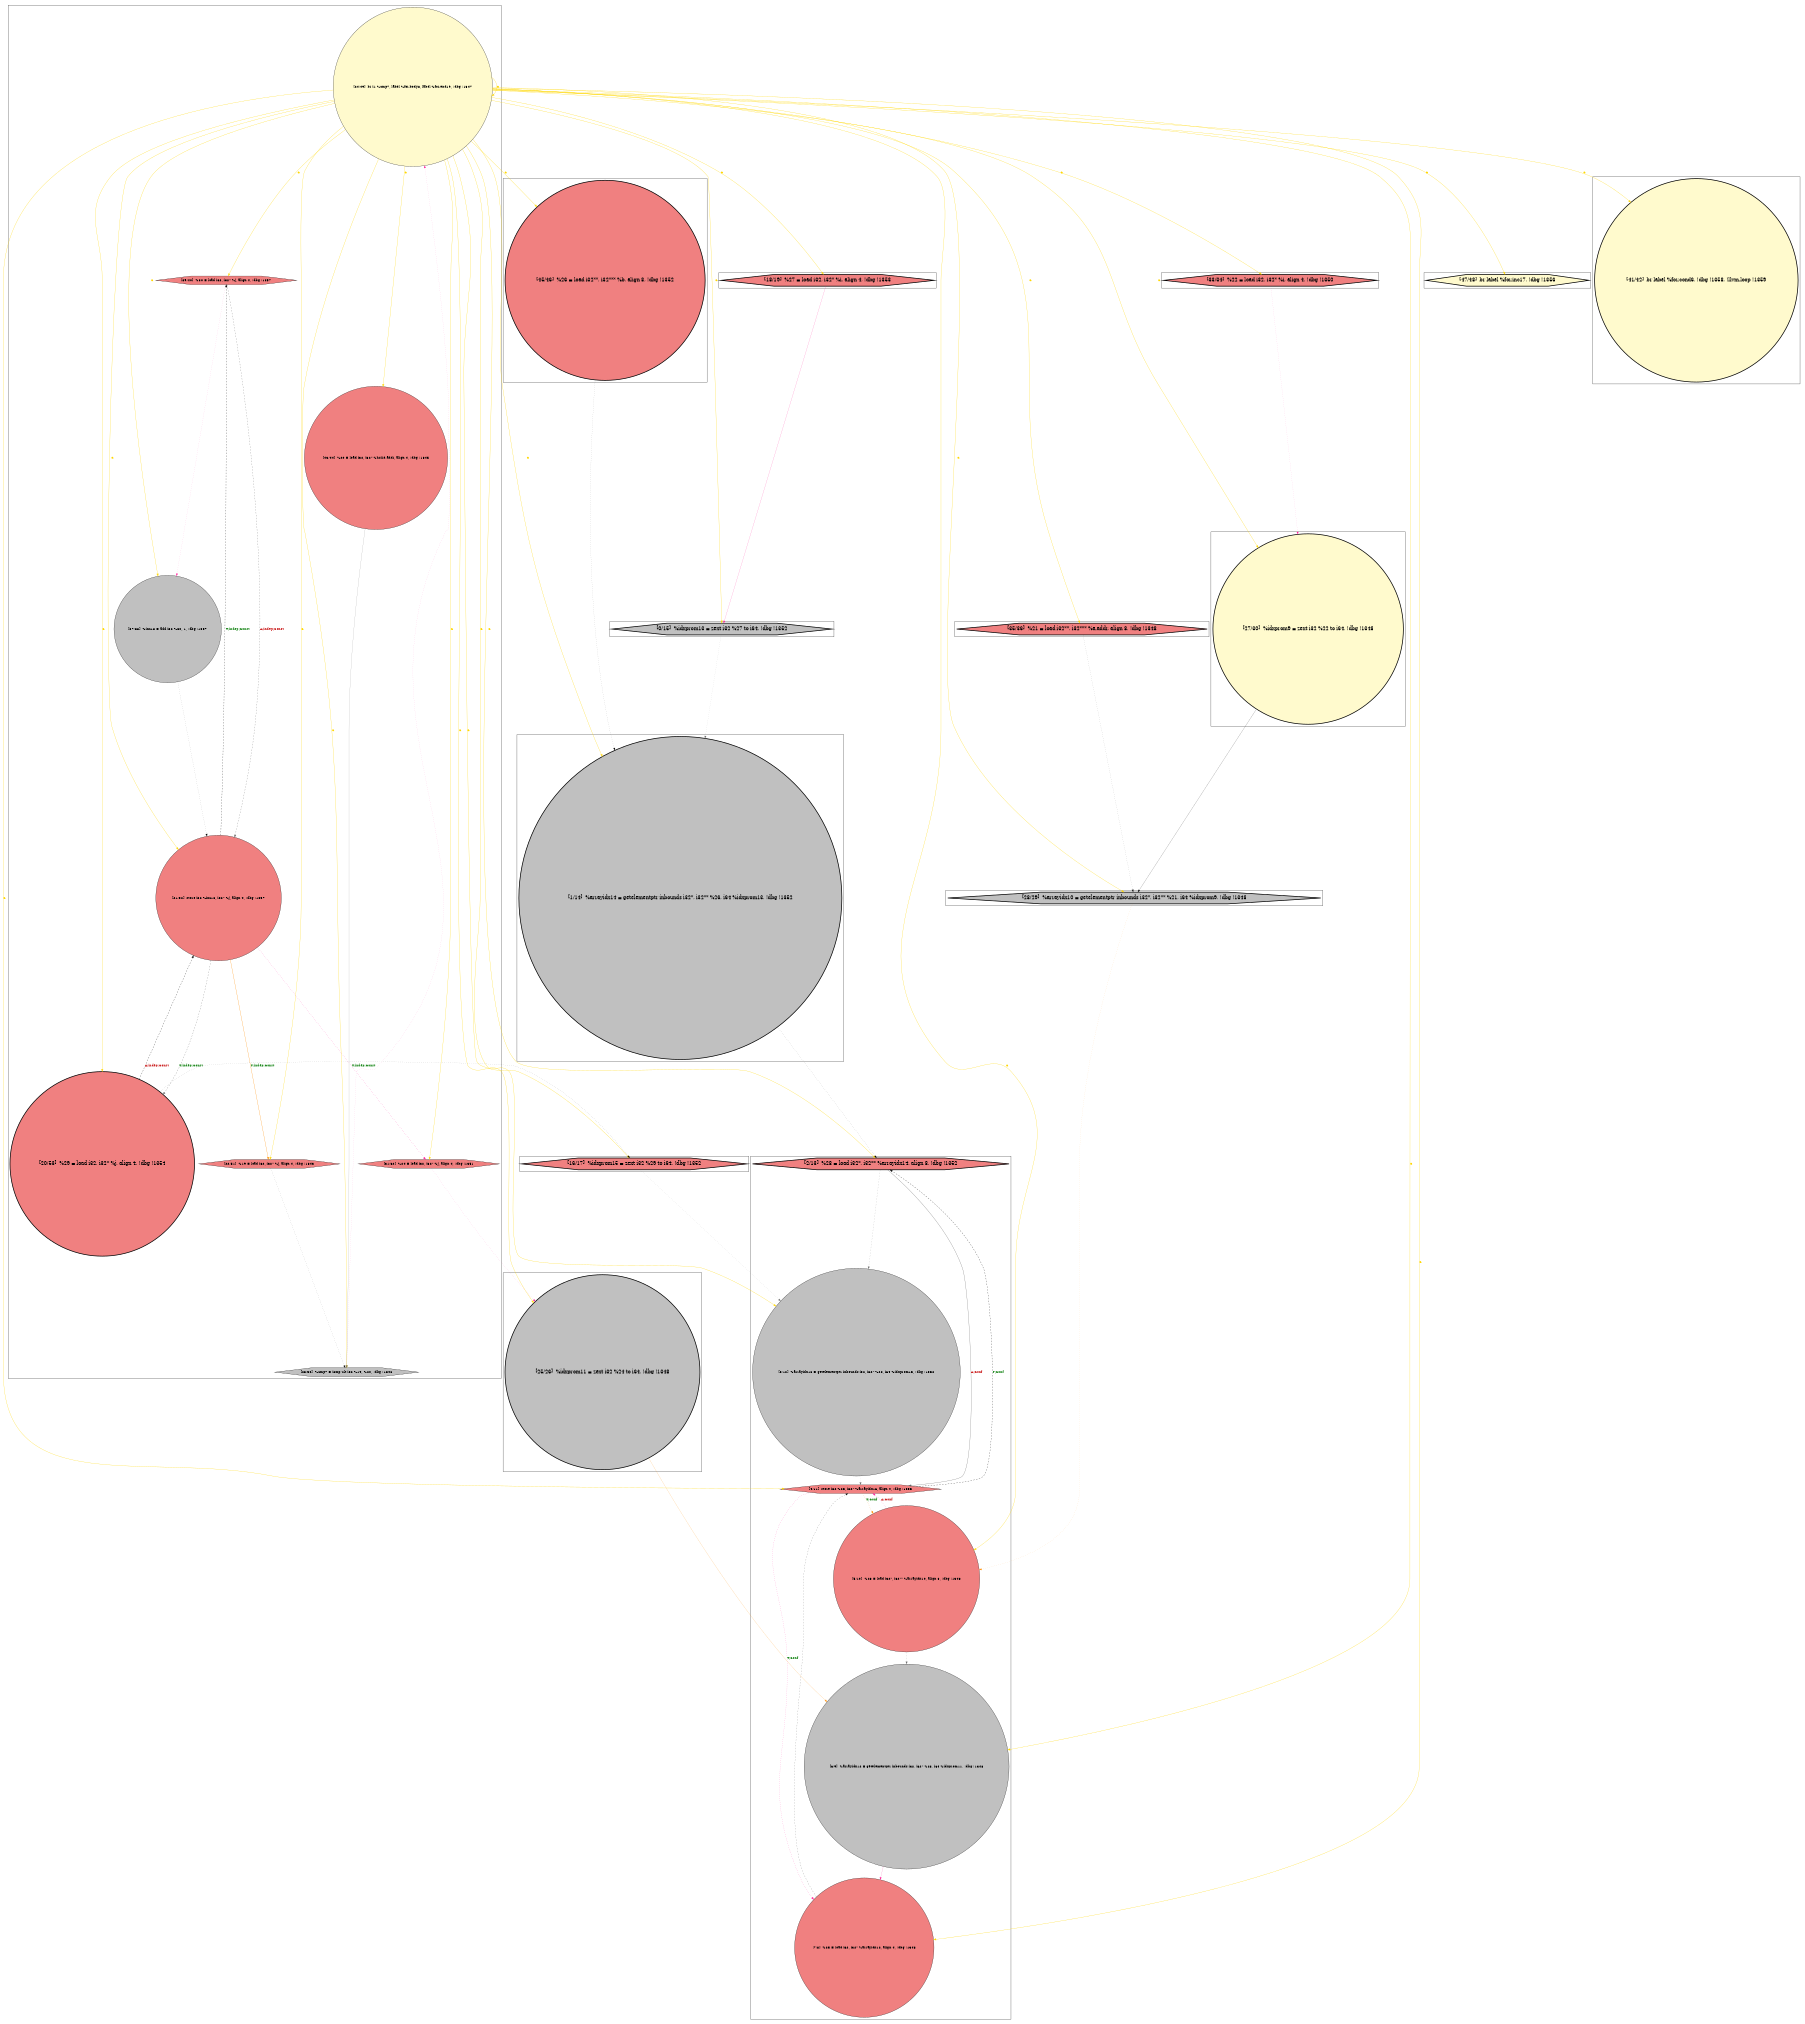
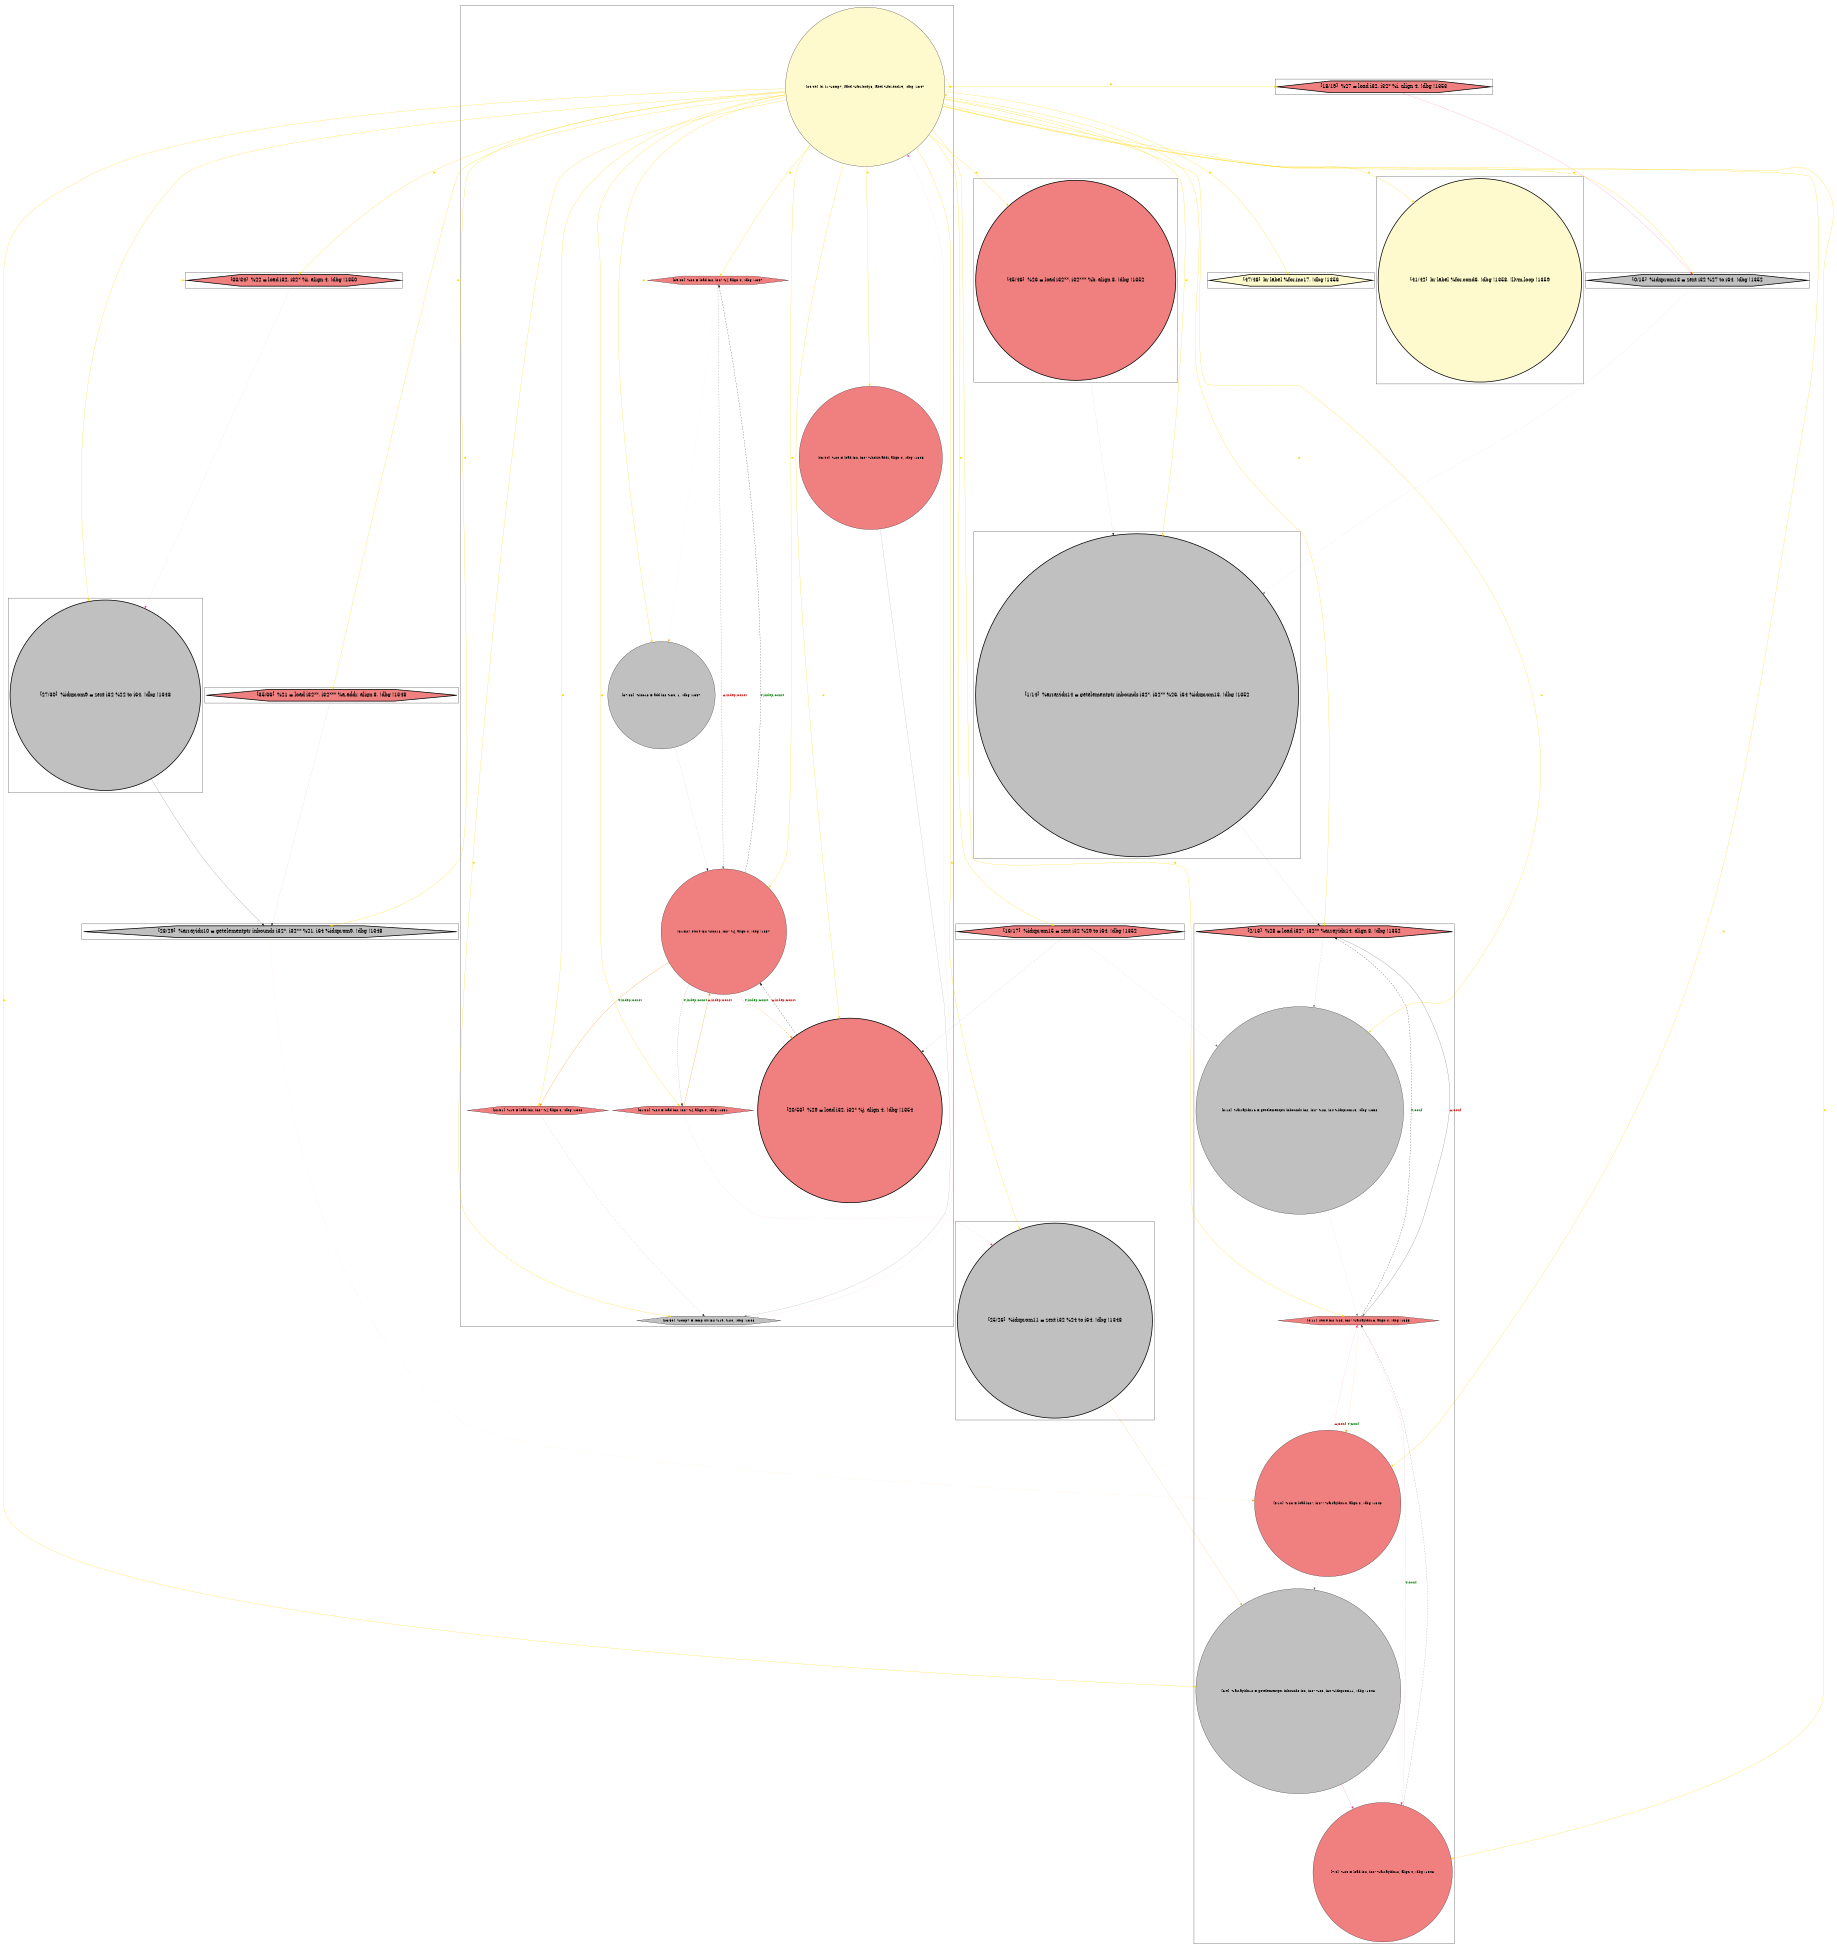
edge "[39/40]  %30 = load i32, i32* %j, align 4, !dbg !1357" -> "[37/38]  %inc18 = add i32 %30, 1, !dbg !1357": color deeppink -> darkorange
node "[27/30]  %idxprom9 = zext i32 %22 to i64, !dbg !1348": fillcolor lemonchiffon -> grey
edge "[21/52]  store i32 %inc18, i32* %j, align 4, !dbg !1357" -> "[20/53]  %29 = load i32, i32* %j, align 4, !dbg !1354": color gray40 -> darkorange
edge "[21/52]  store i32 %inc18, i32* %j, align 4, !dbg !1357" -> "[31/32]  %24 = load i32, i32* %j, align 4, !dbg !1351": color deeppink -> black
edge "[31/32]  %24 = load i32, i32* %j, align 4, !dbg !1351" -> "[21/52]  store i32 %inc18, i32* %j, align 4, !dbg !1357": added, label "A|indep|Const"
edge "[20/53]  %29 = load i32, i32* %j, align 4, !dbg !1354" -> "[16/17]  %idxprom15 = zext i32 %29 to i64, !dbg !1352": reversed
